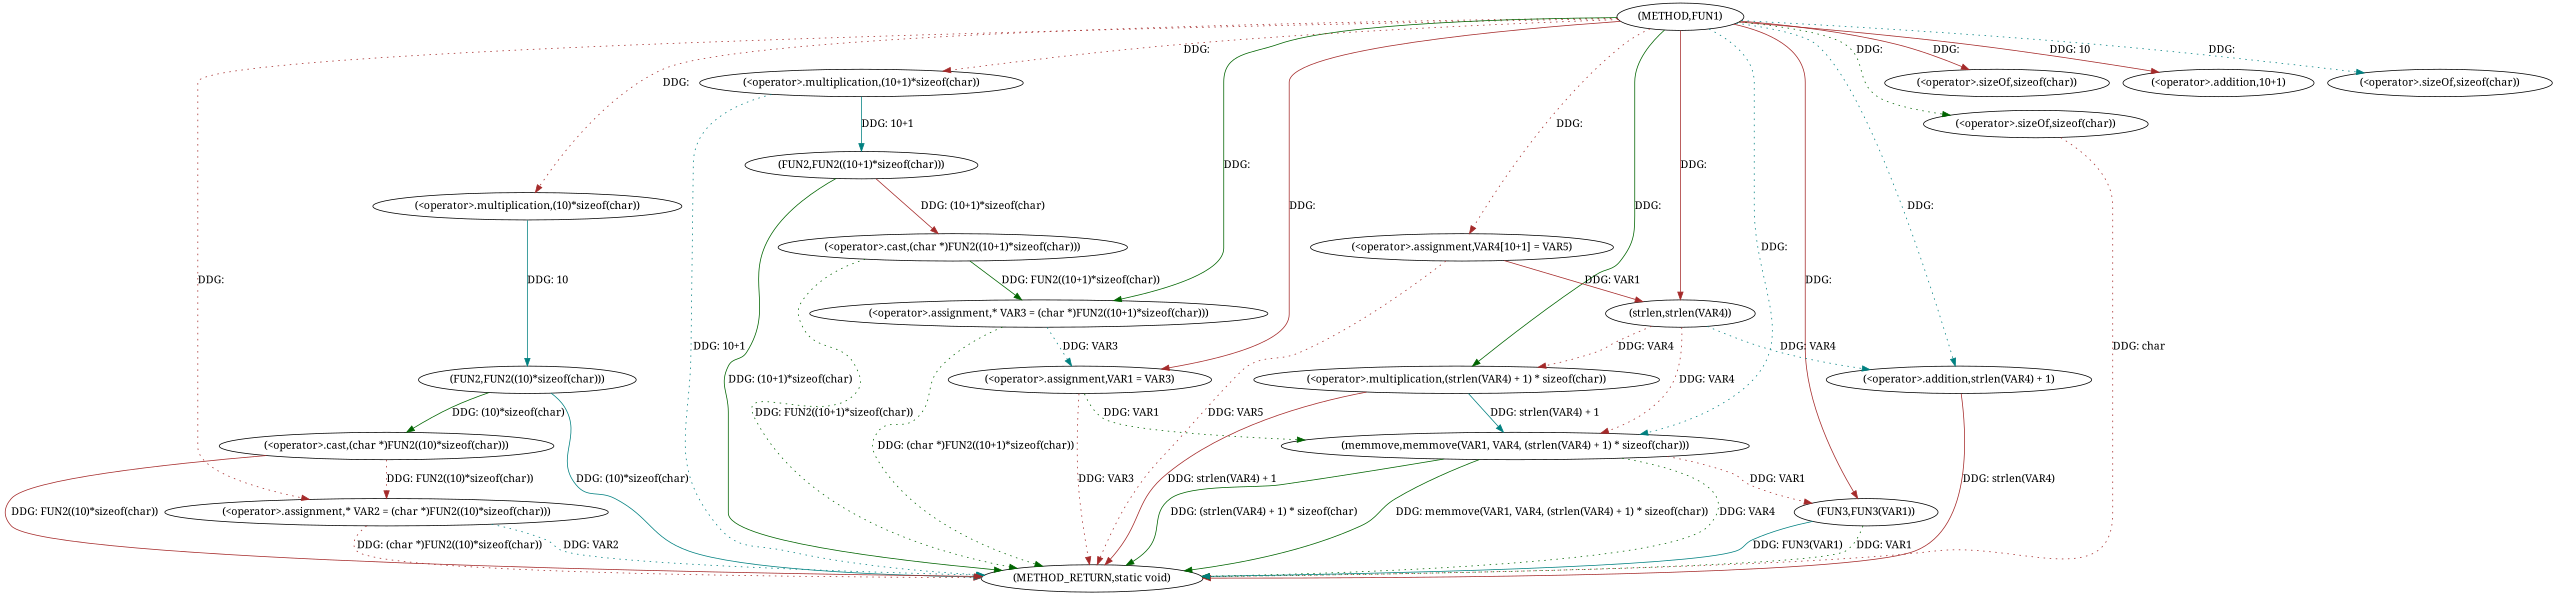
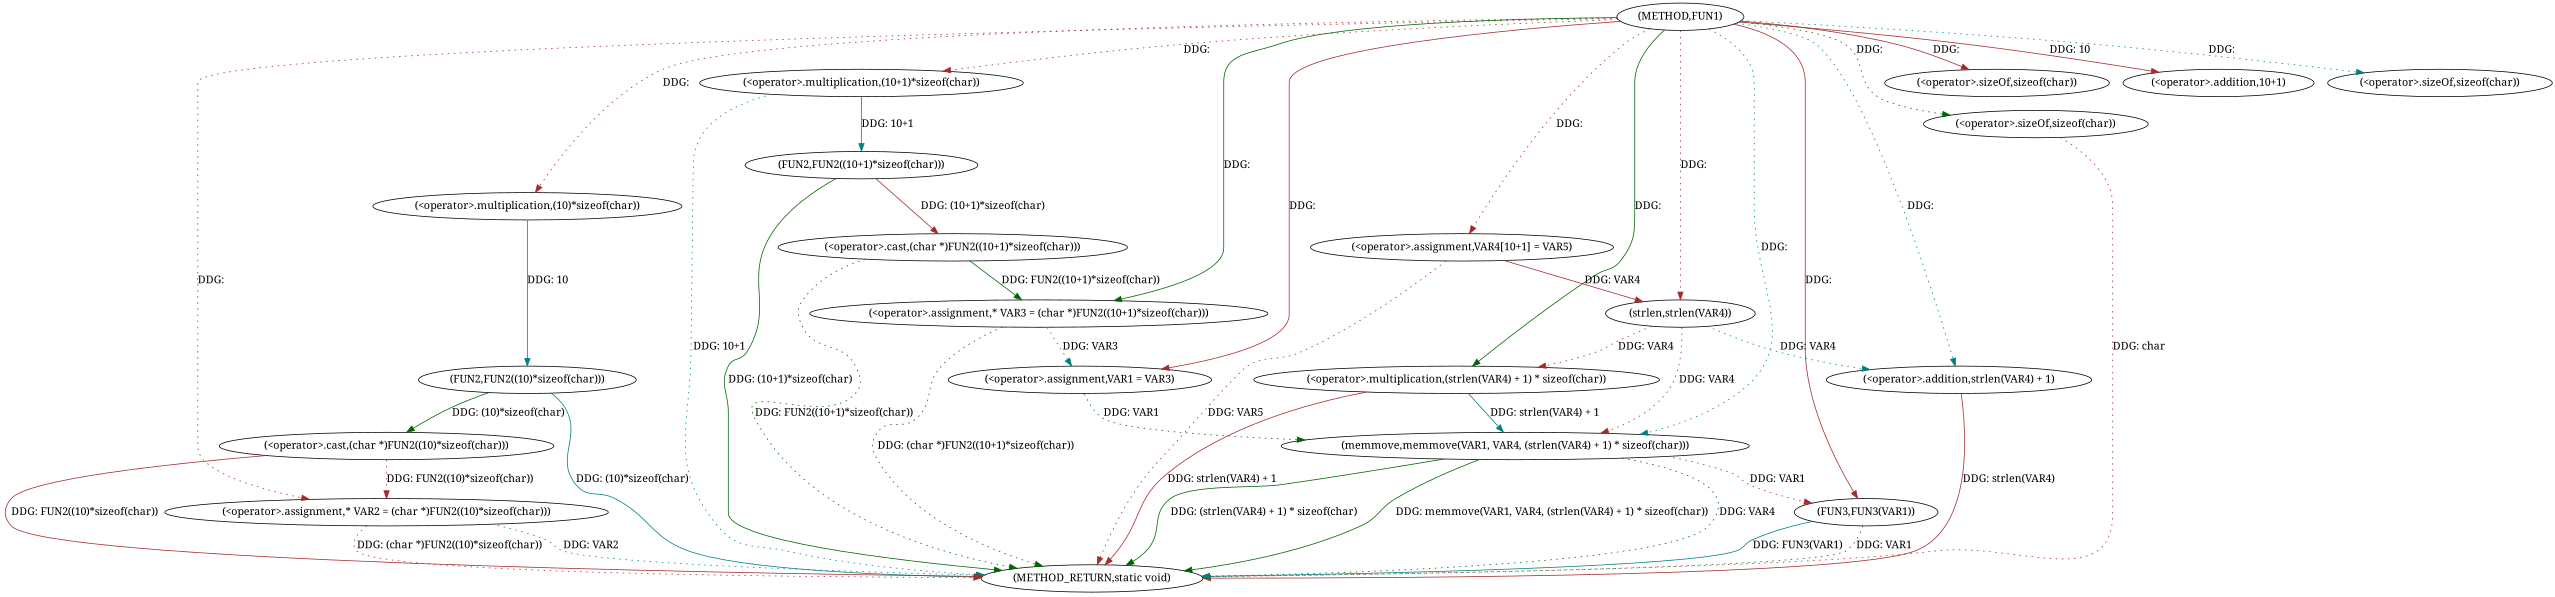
edge "(METHOD,FUN1)" -> "(strlen,strlen(VAR4))": style solid -> dotted
edge "(<operator>.assignment,VAR4[10+1] = VAR5)" -> "(strlen,strlen(VAR4))": label "DDG: VAR1" -> "DDG: VAR4"
edge "(<operator>.assignment,VAR1 = VAR3)" -> "(METHOD_RETURN,static void)": removed, label "DDG: VAR3"
